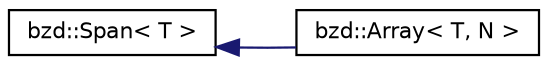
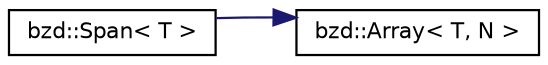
edge "bzd::Array< T, N >" -> "bzd::Span< T >": reversed
